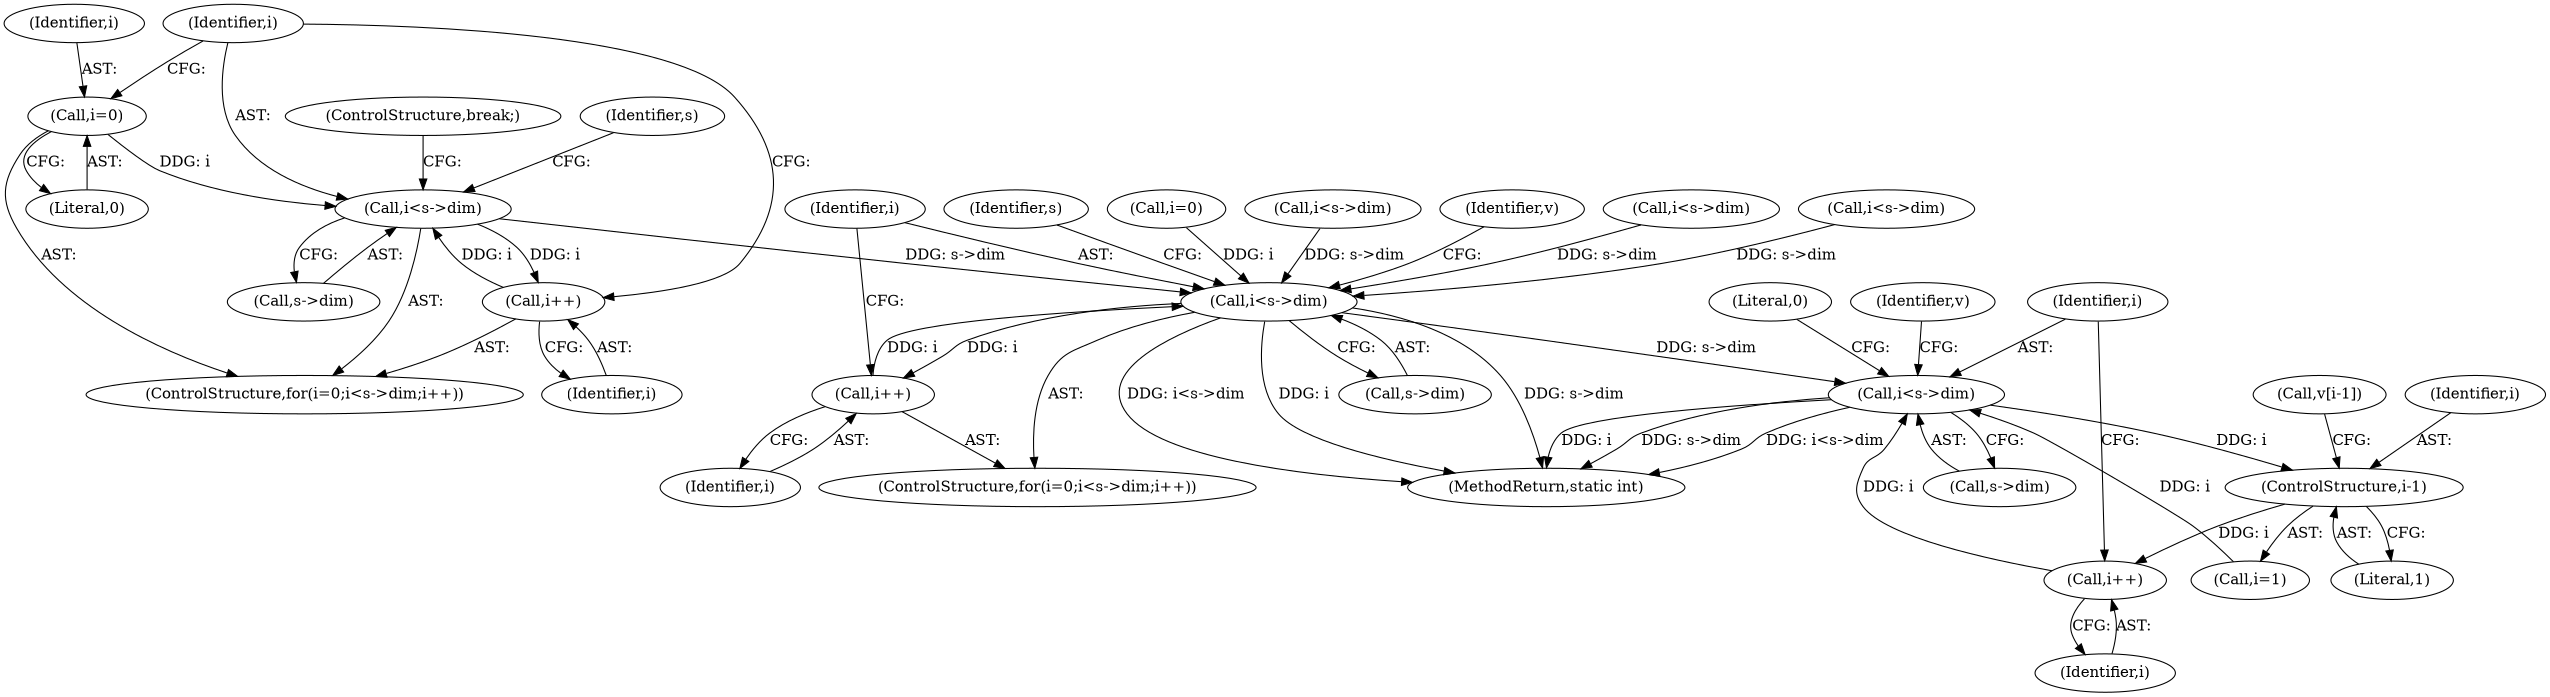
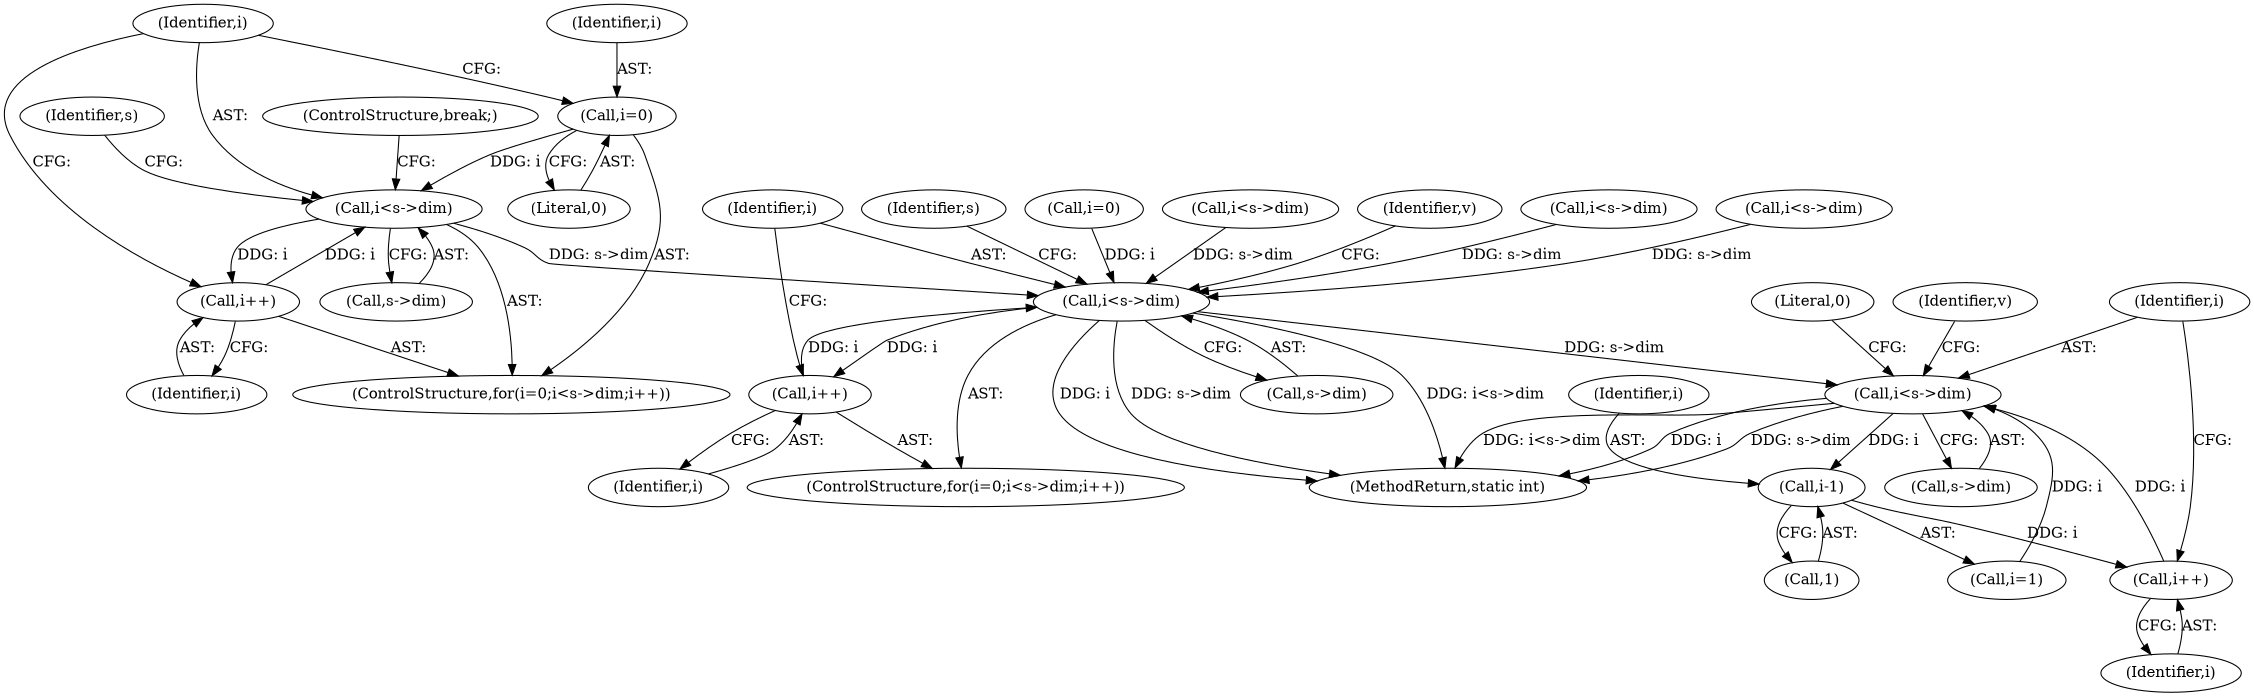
node "(Call,v[i-1])": removed
node "(ControlStructure,i-1)": label "(ControlStructure,i-1)" -> "(Call,i-1)"
node "(Literal,1)": label "(Literal,1)" -> "(Call,1)"
